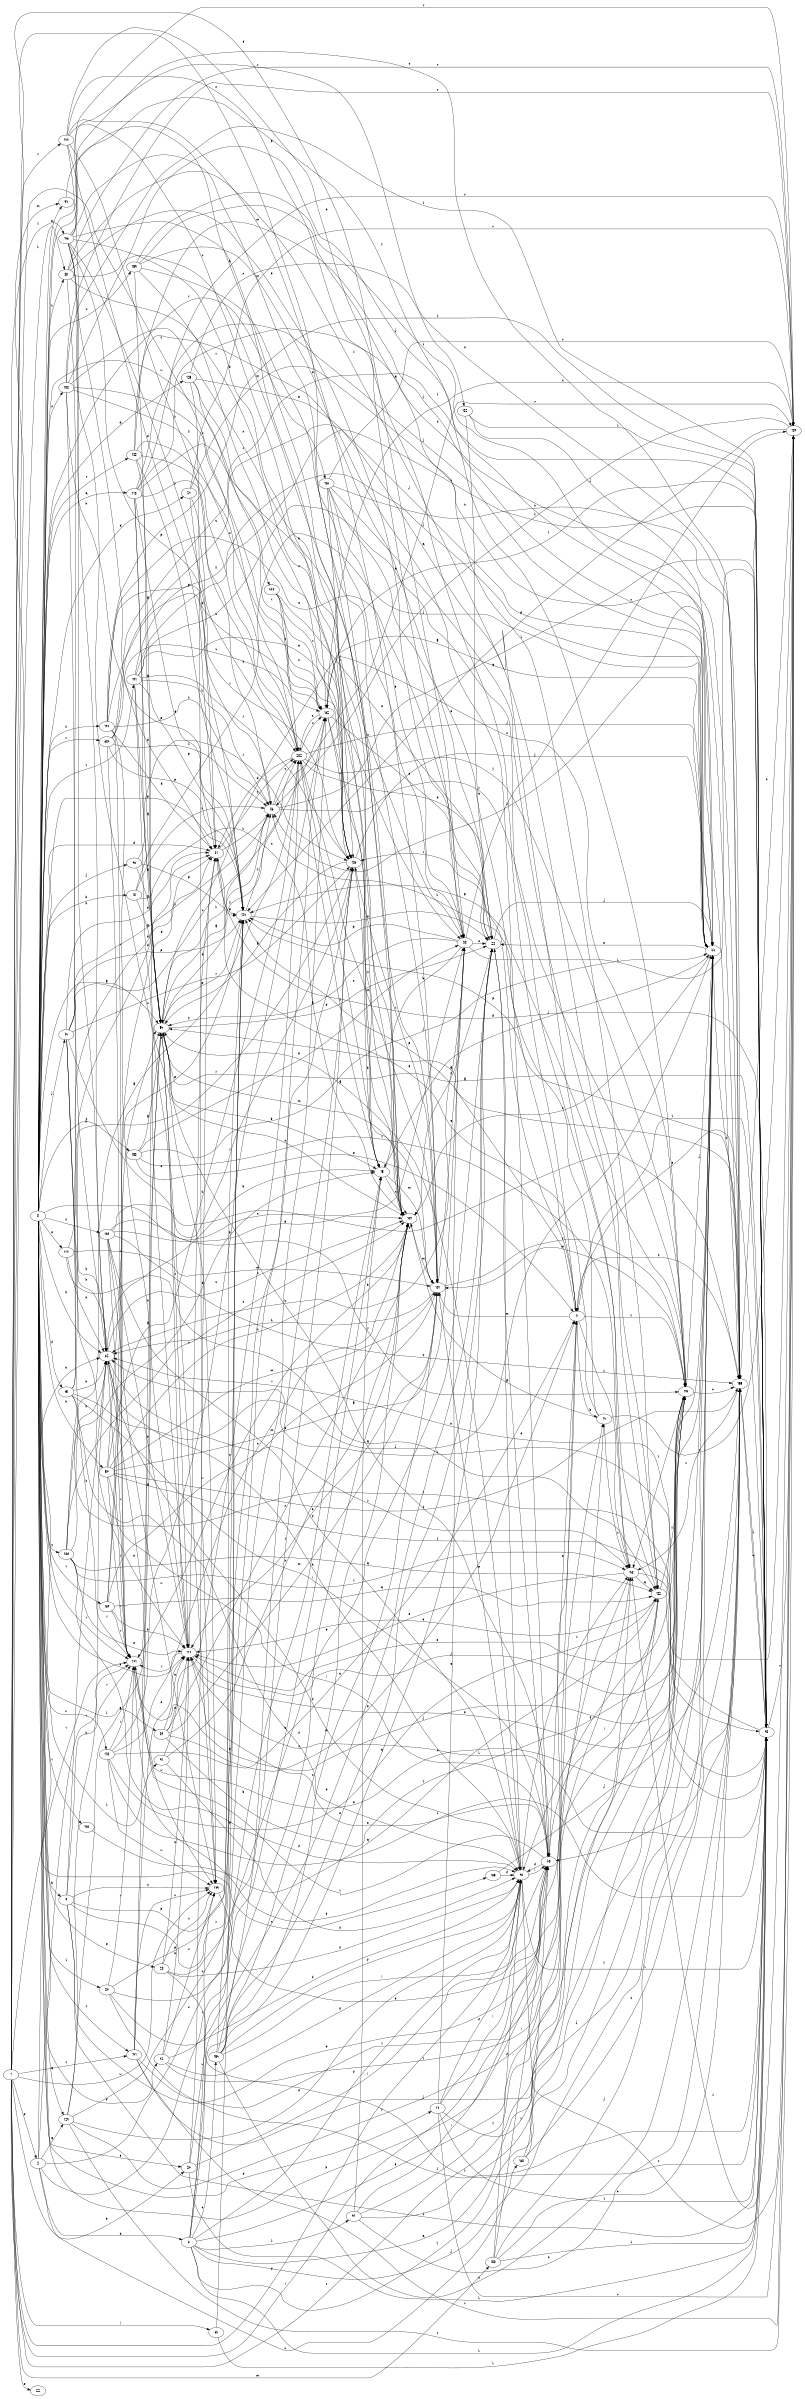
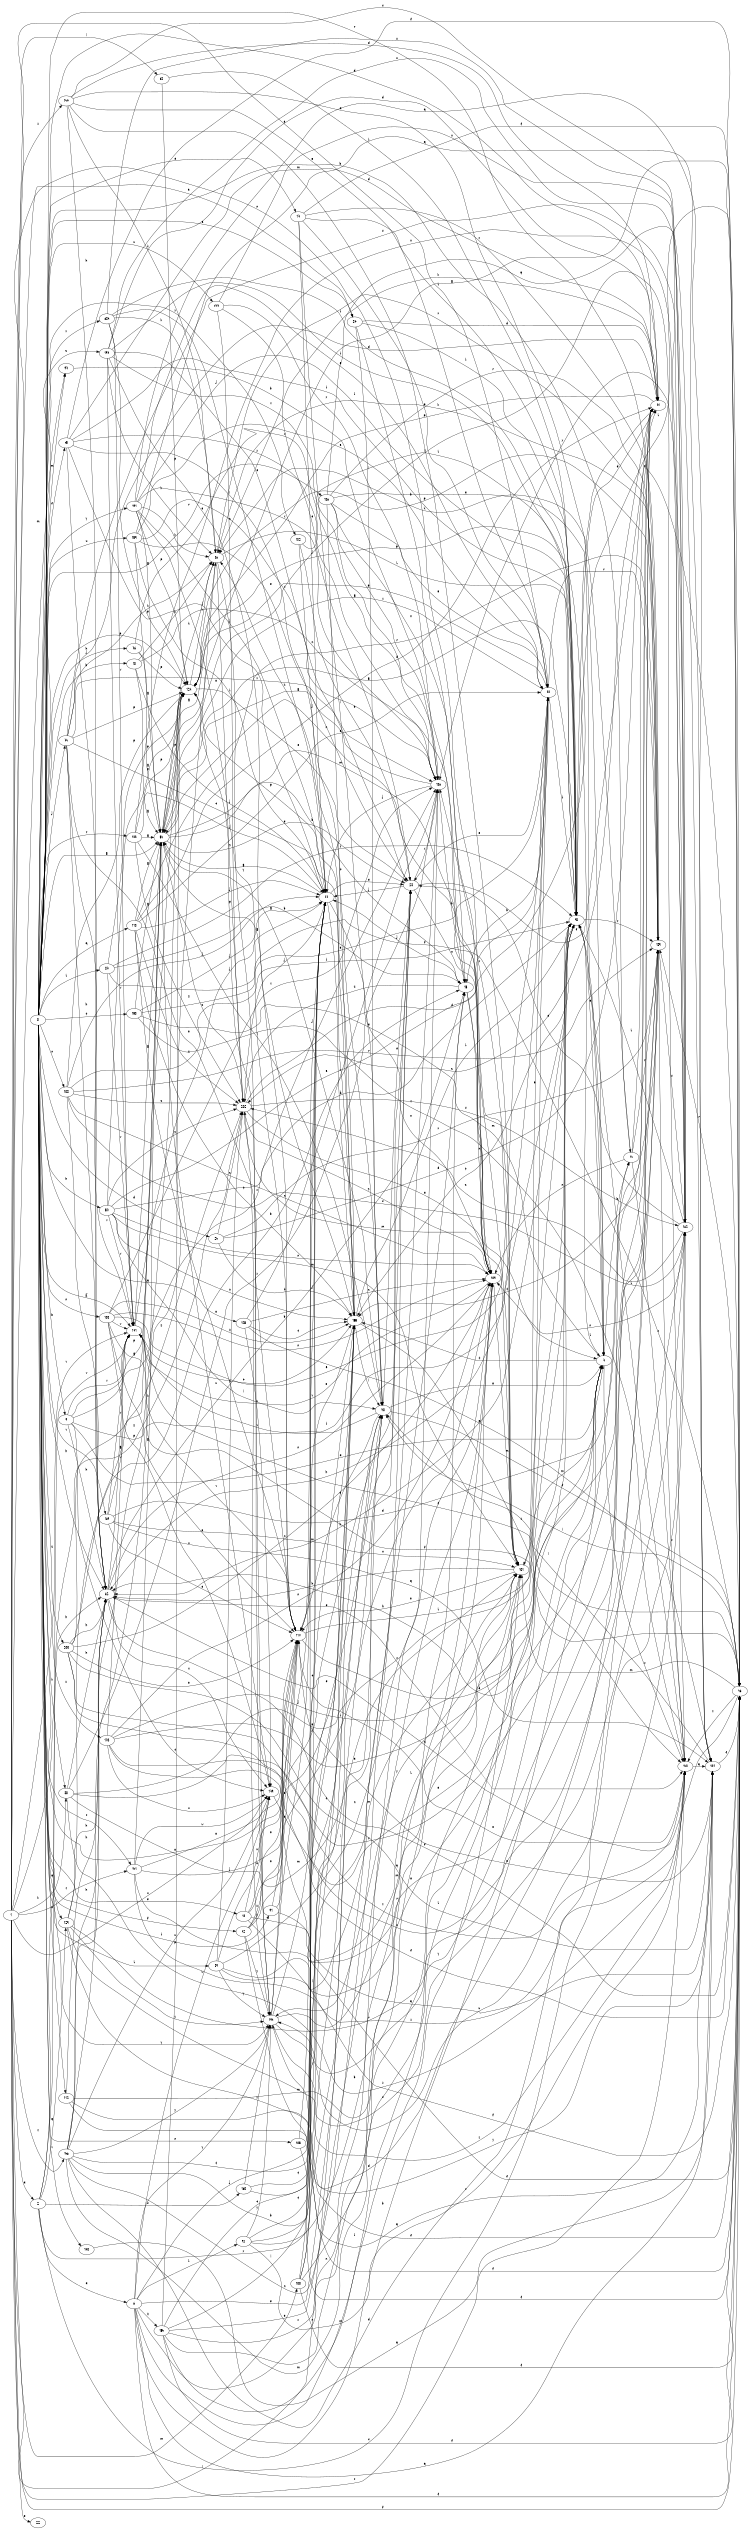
edge "54" -> "117": now "54" -> "148"
node "28": label "28" -> "18"
